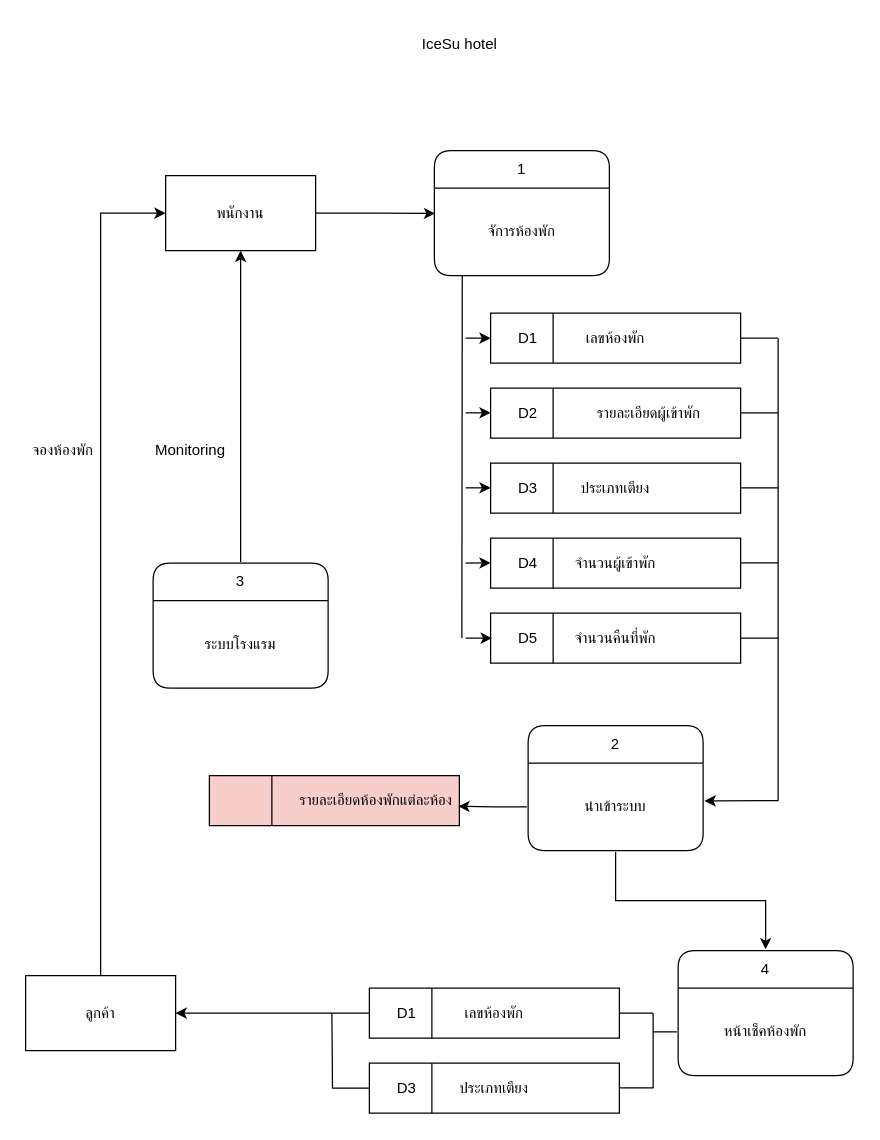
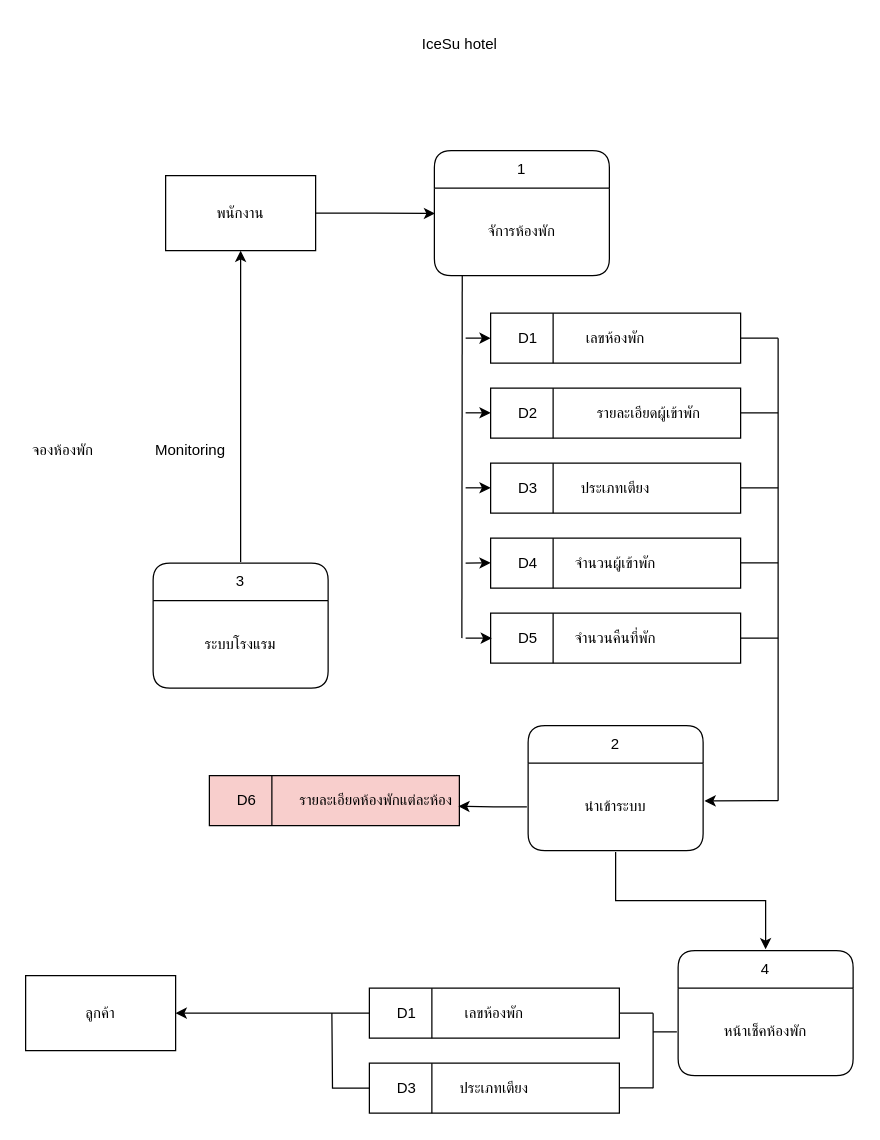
edge "ลูกค้า" -> "พนักงาน": removed
node "D6": added
